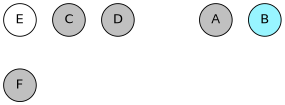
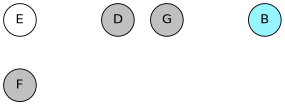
node "C": removed
node "G": added
node "A": removed
